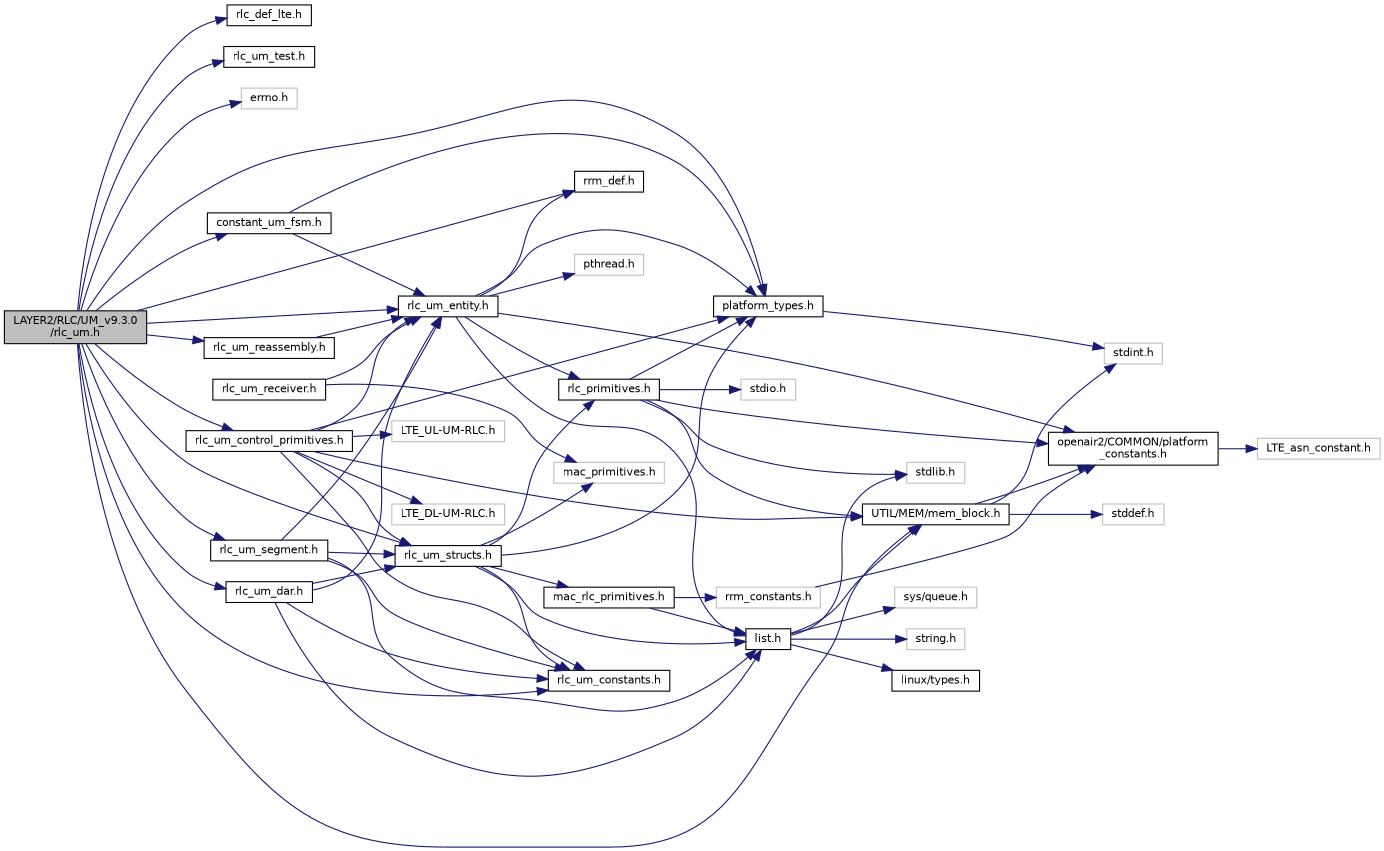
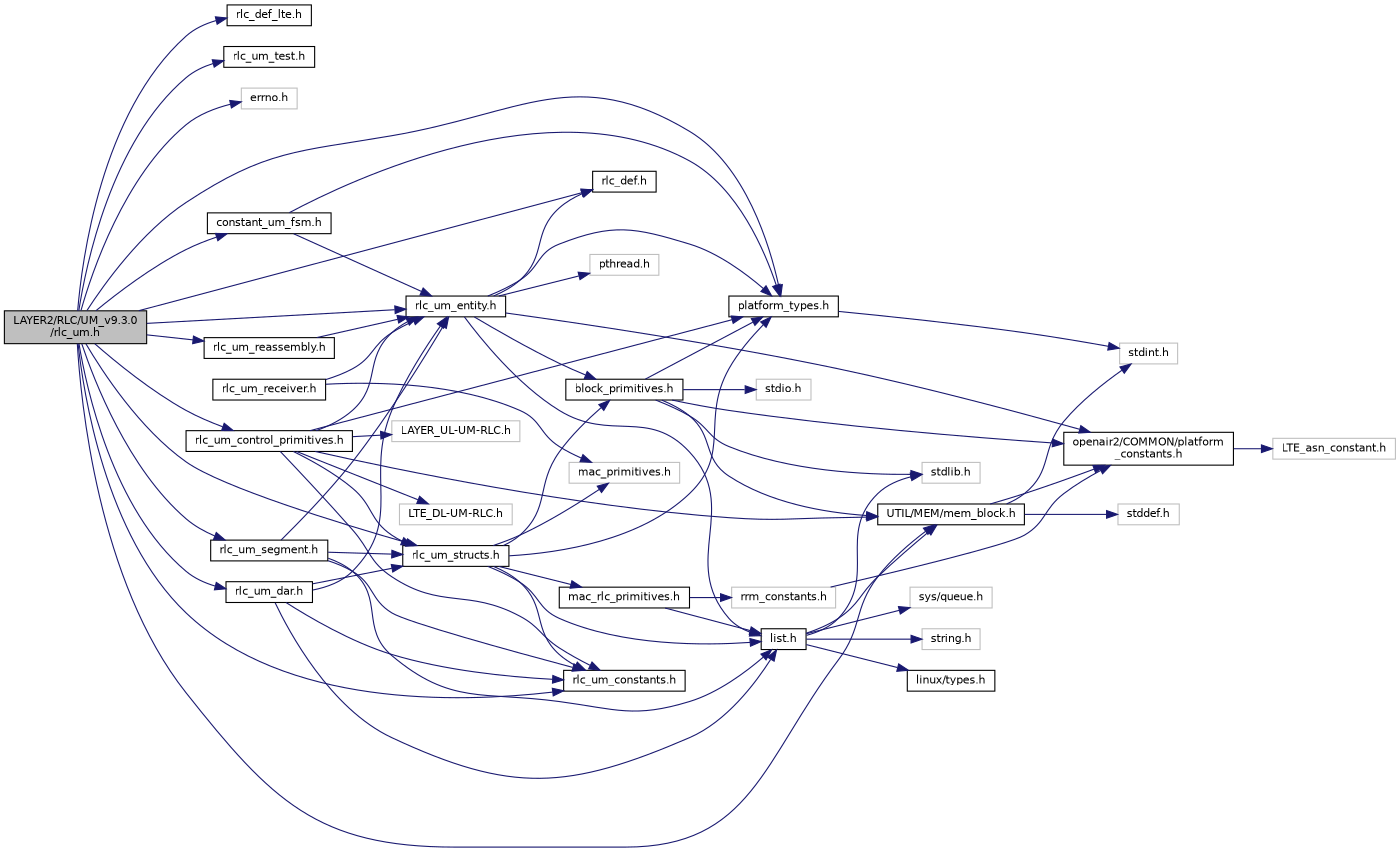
node "rrm_def.h": label "rrm_def.h" -> "rlc_def.h"
node "rlc_primitives.h": label "rlc_primitives.h" -> "block_primitives.h"
node "LTE_UL-UM-RLC.h": label "LTE_UL-UM-RLC.h" -> "LAYER_UL-UM-RLC.h"
